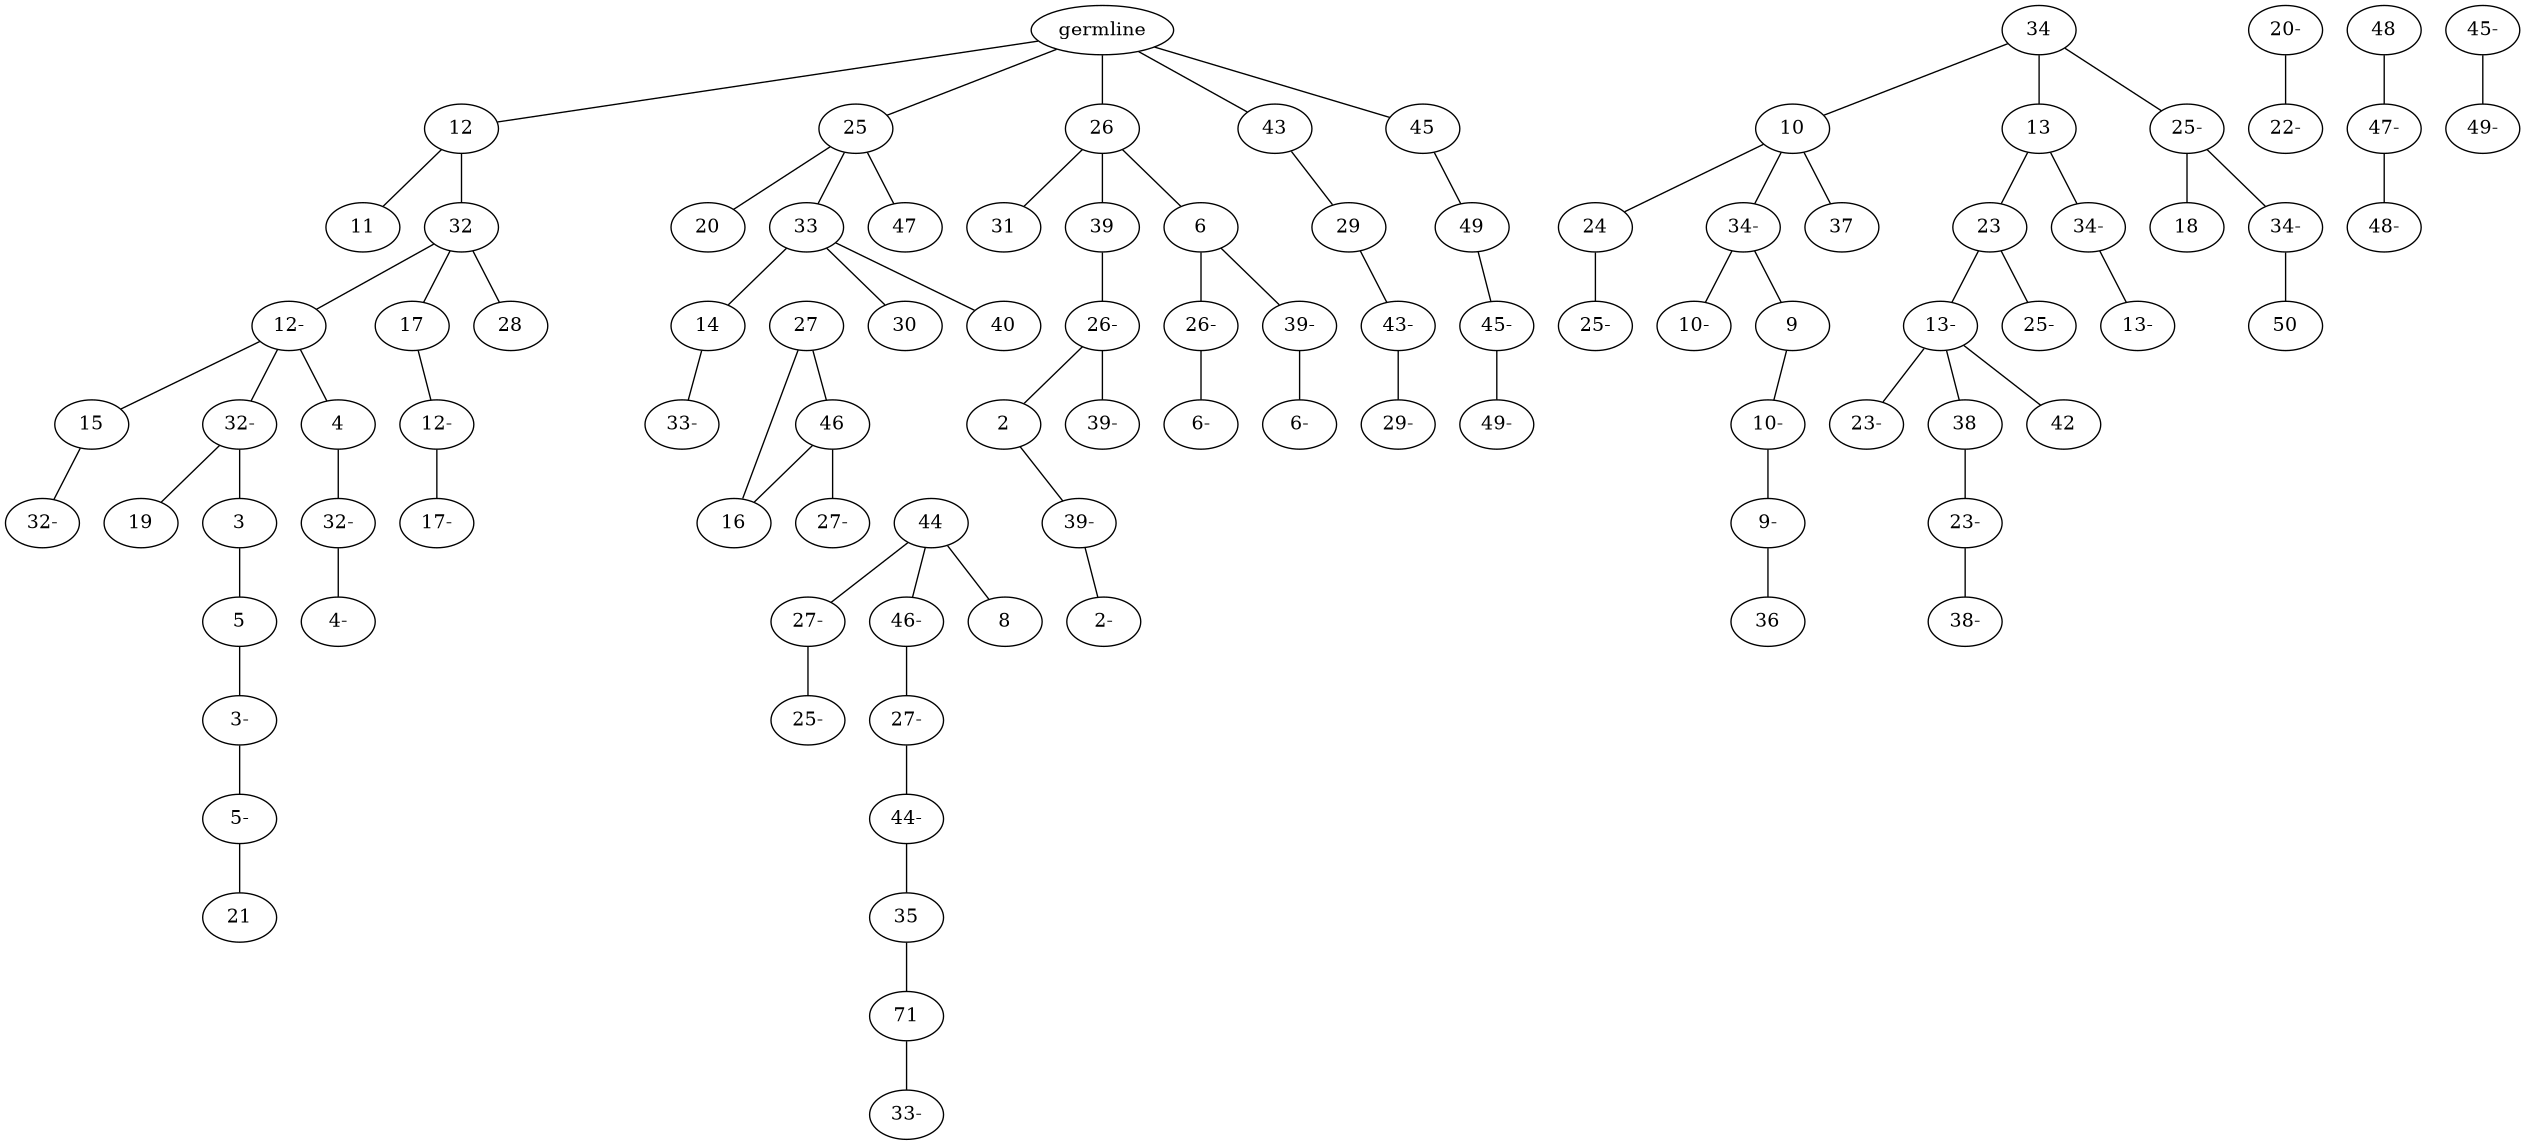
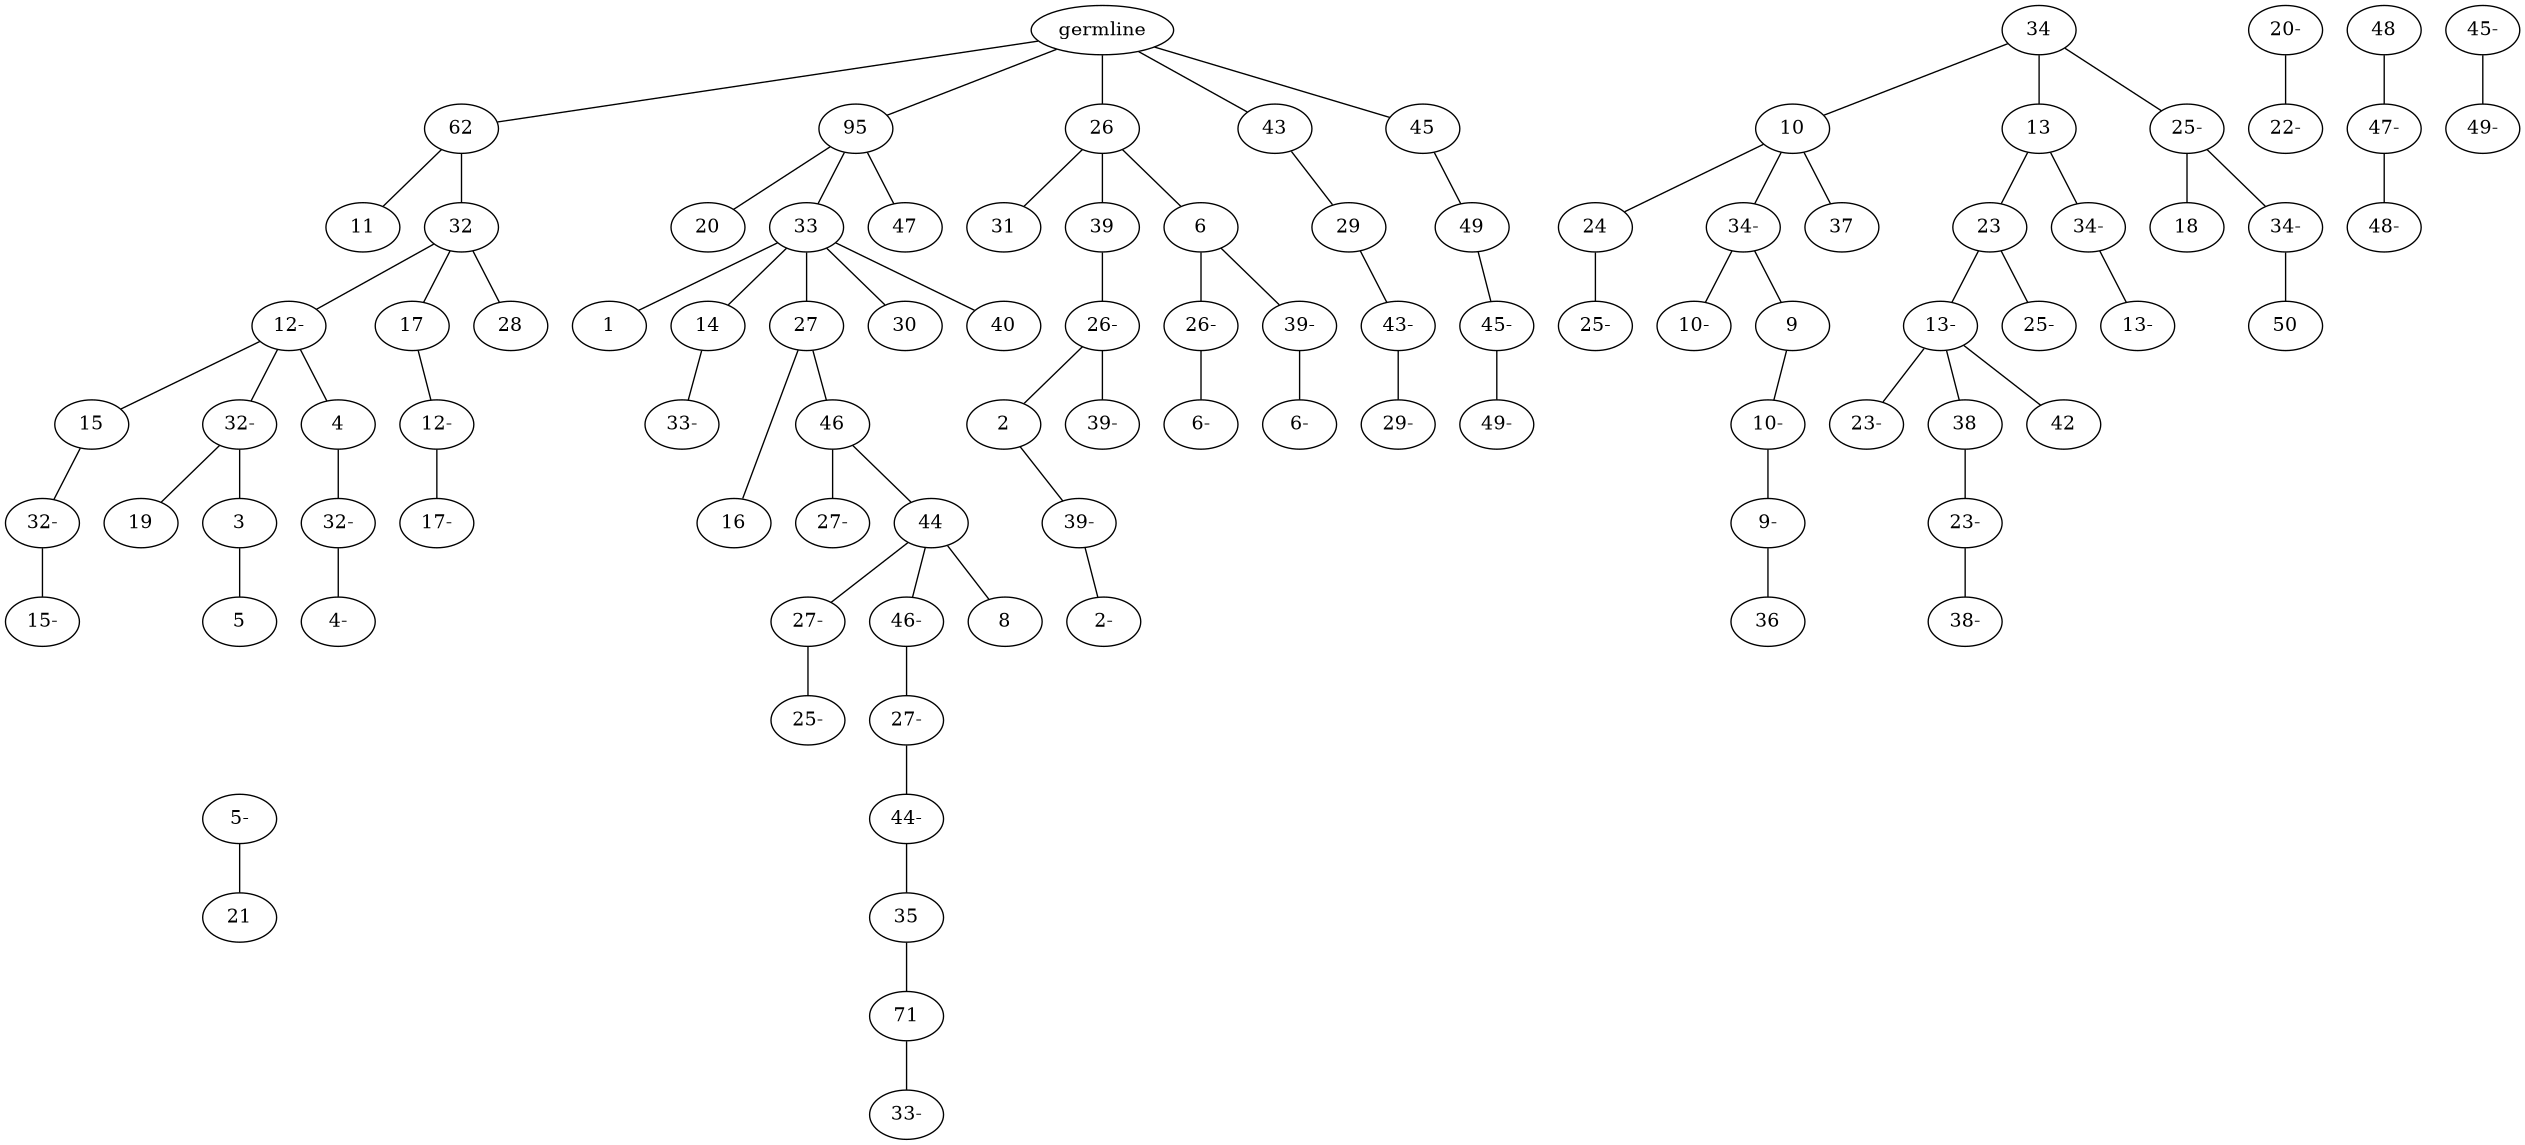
node "12": label "12" -> "62"
node "25": label "25" -> "95"
edge "33" -- "27": added
node "1": added
edge "46" -- "16": now "46" -- "44"
node "15-": added
node "3-": removed
